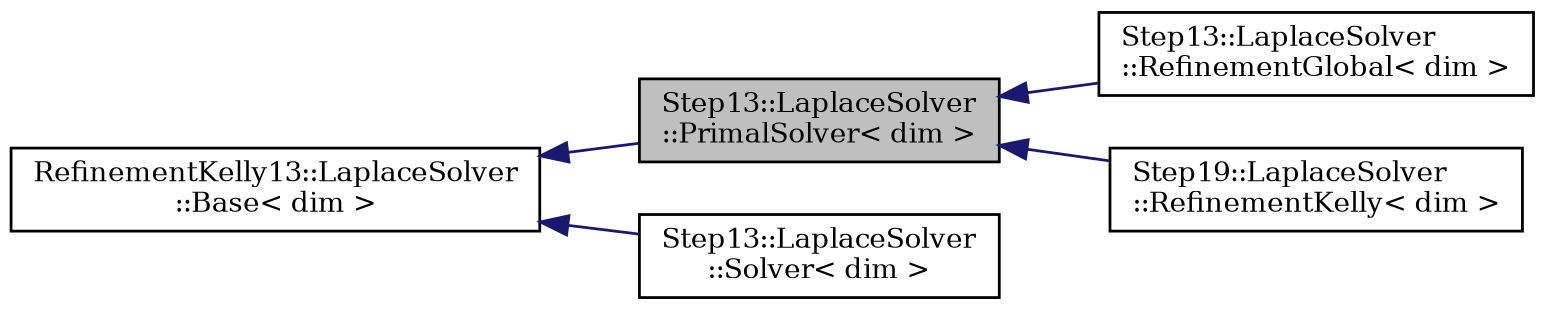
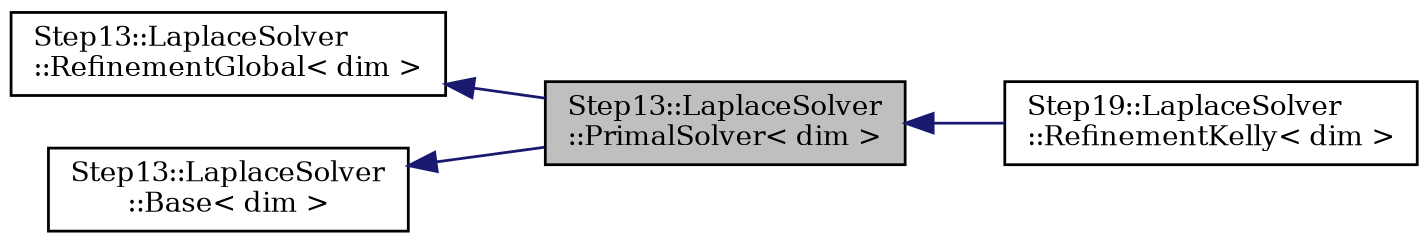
edge "Step13::LaplaceSolver ::RefinementGlobal< dim >" -> "Step13::LaplaceSolver ::PrimalSolver< dim >": reversed
node "RefinementKelly13::LaplaceSolver ::Base< dim >": label "RefinementKelly13::LaplaceSolver ::Base< dim >" -> "Step13::LaplaceSolver ::Base< dim >"
node "Step13::LaplaceSolver ::Solver< dim >": removed
